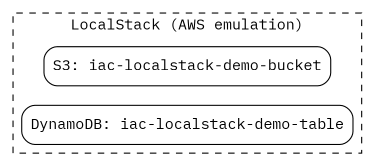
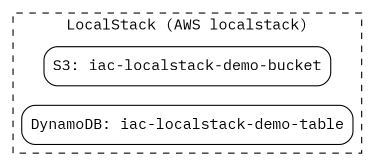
cluster "LocalStack (AWS emulation)": label "LocalStack (AWS emulation)" -> "LocalStack (AWS localstack)"
